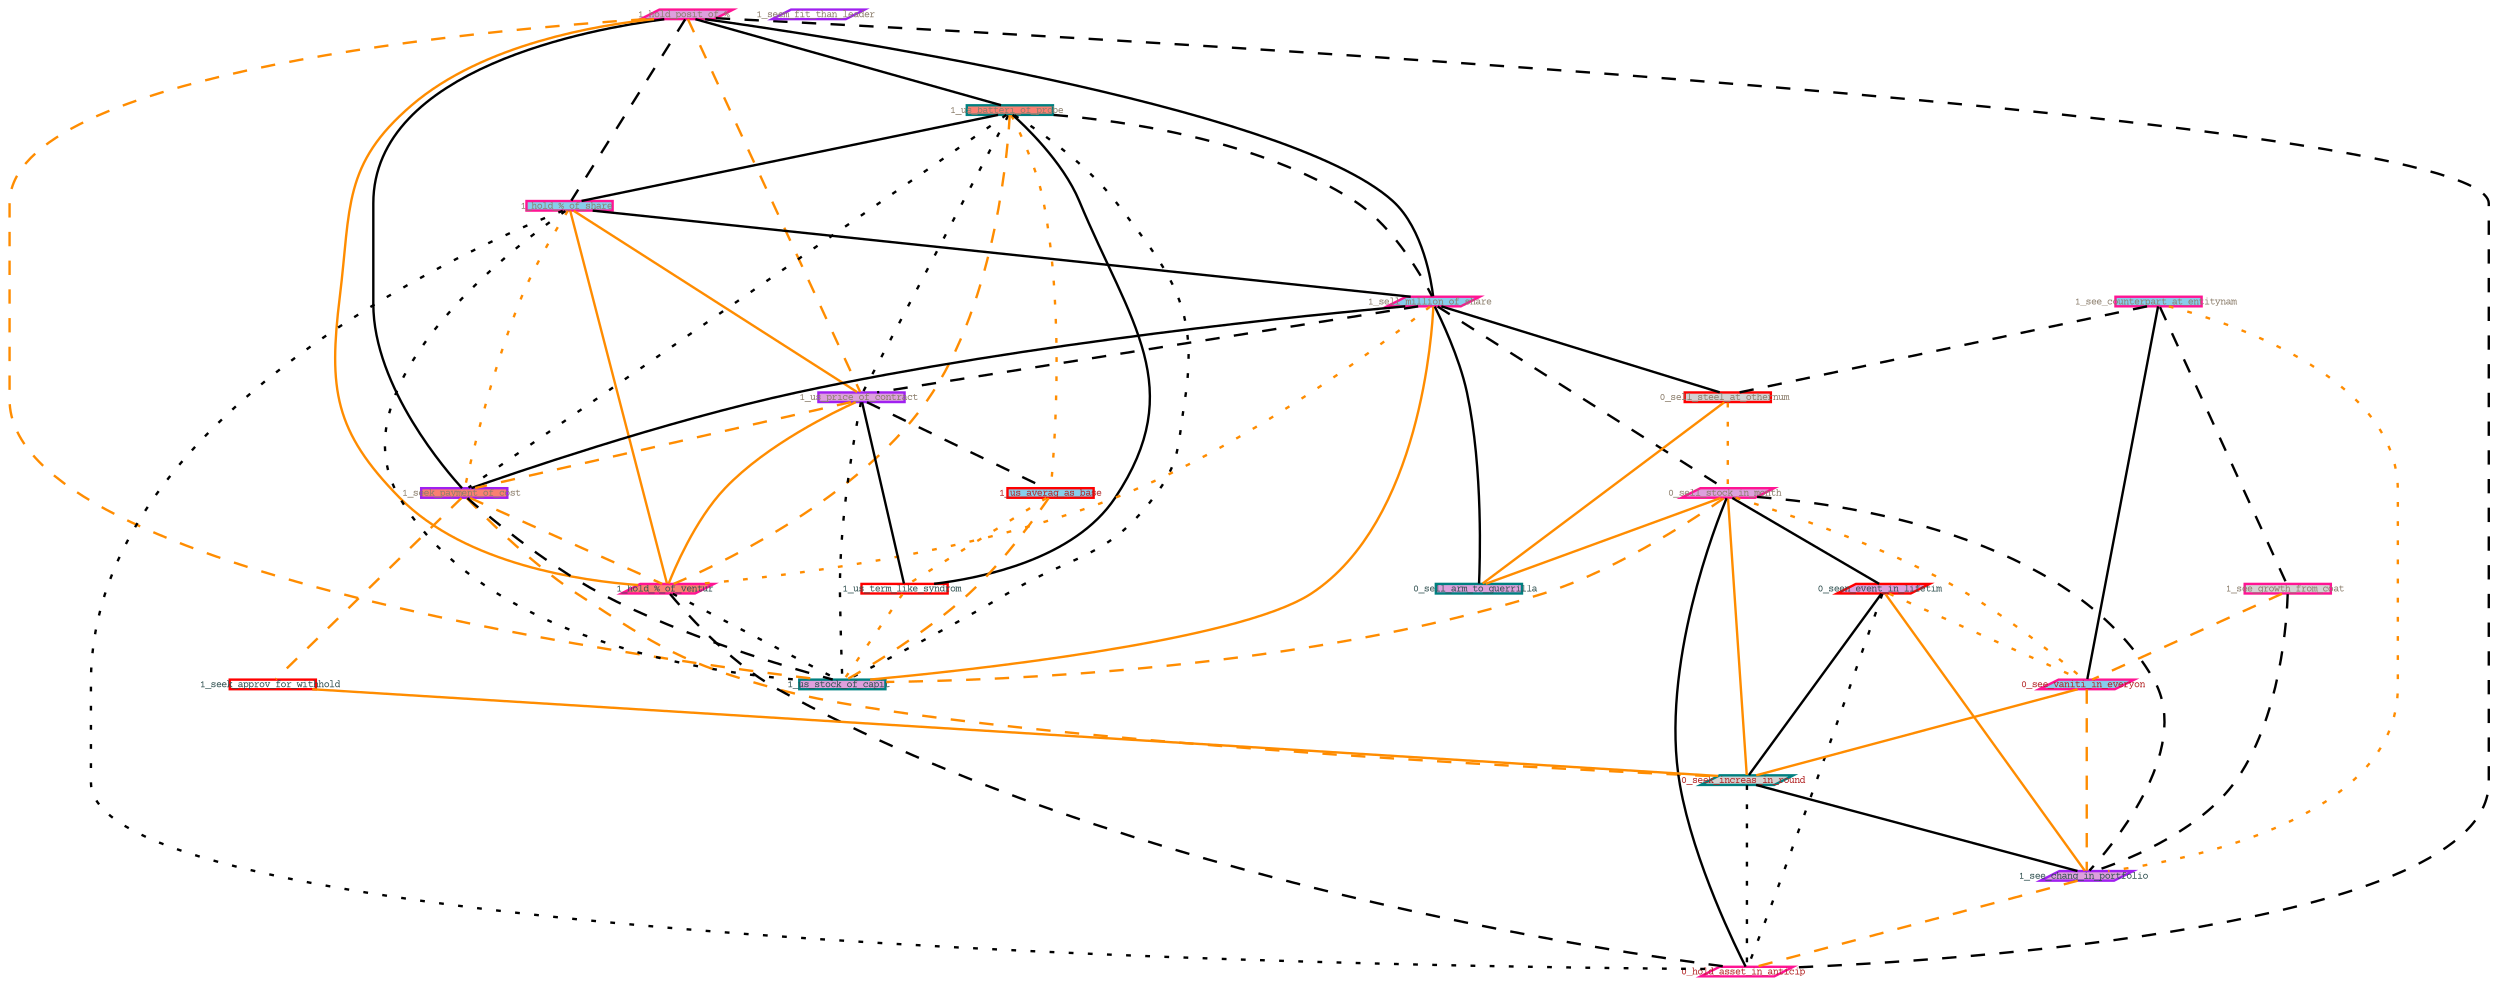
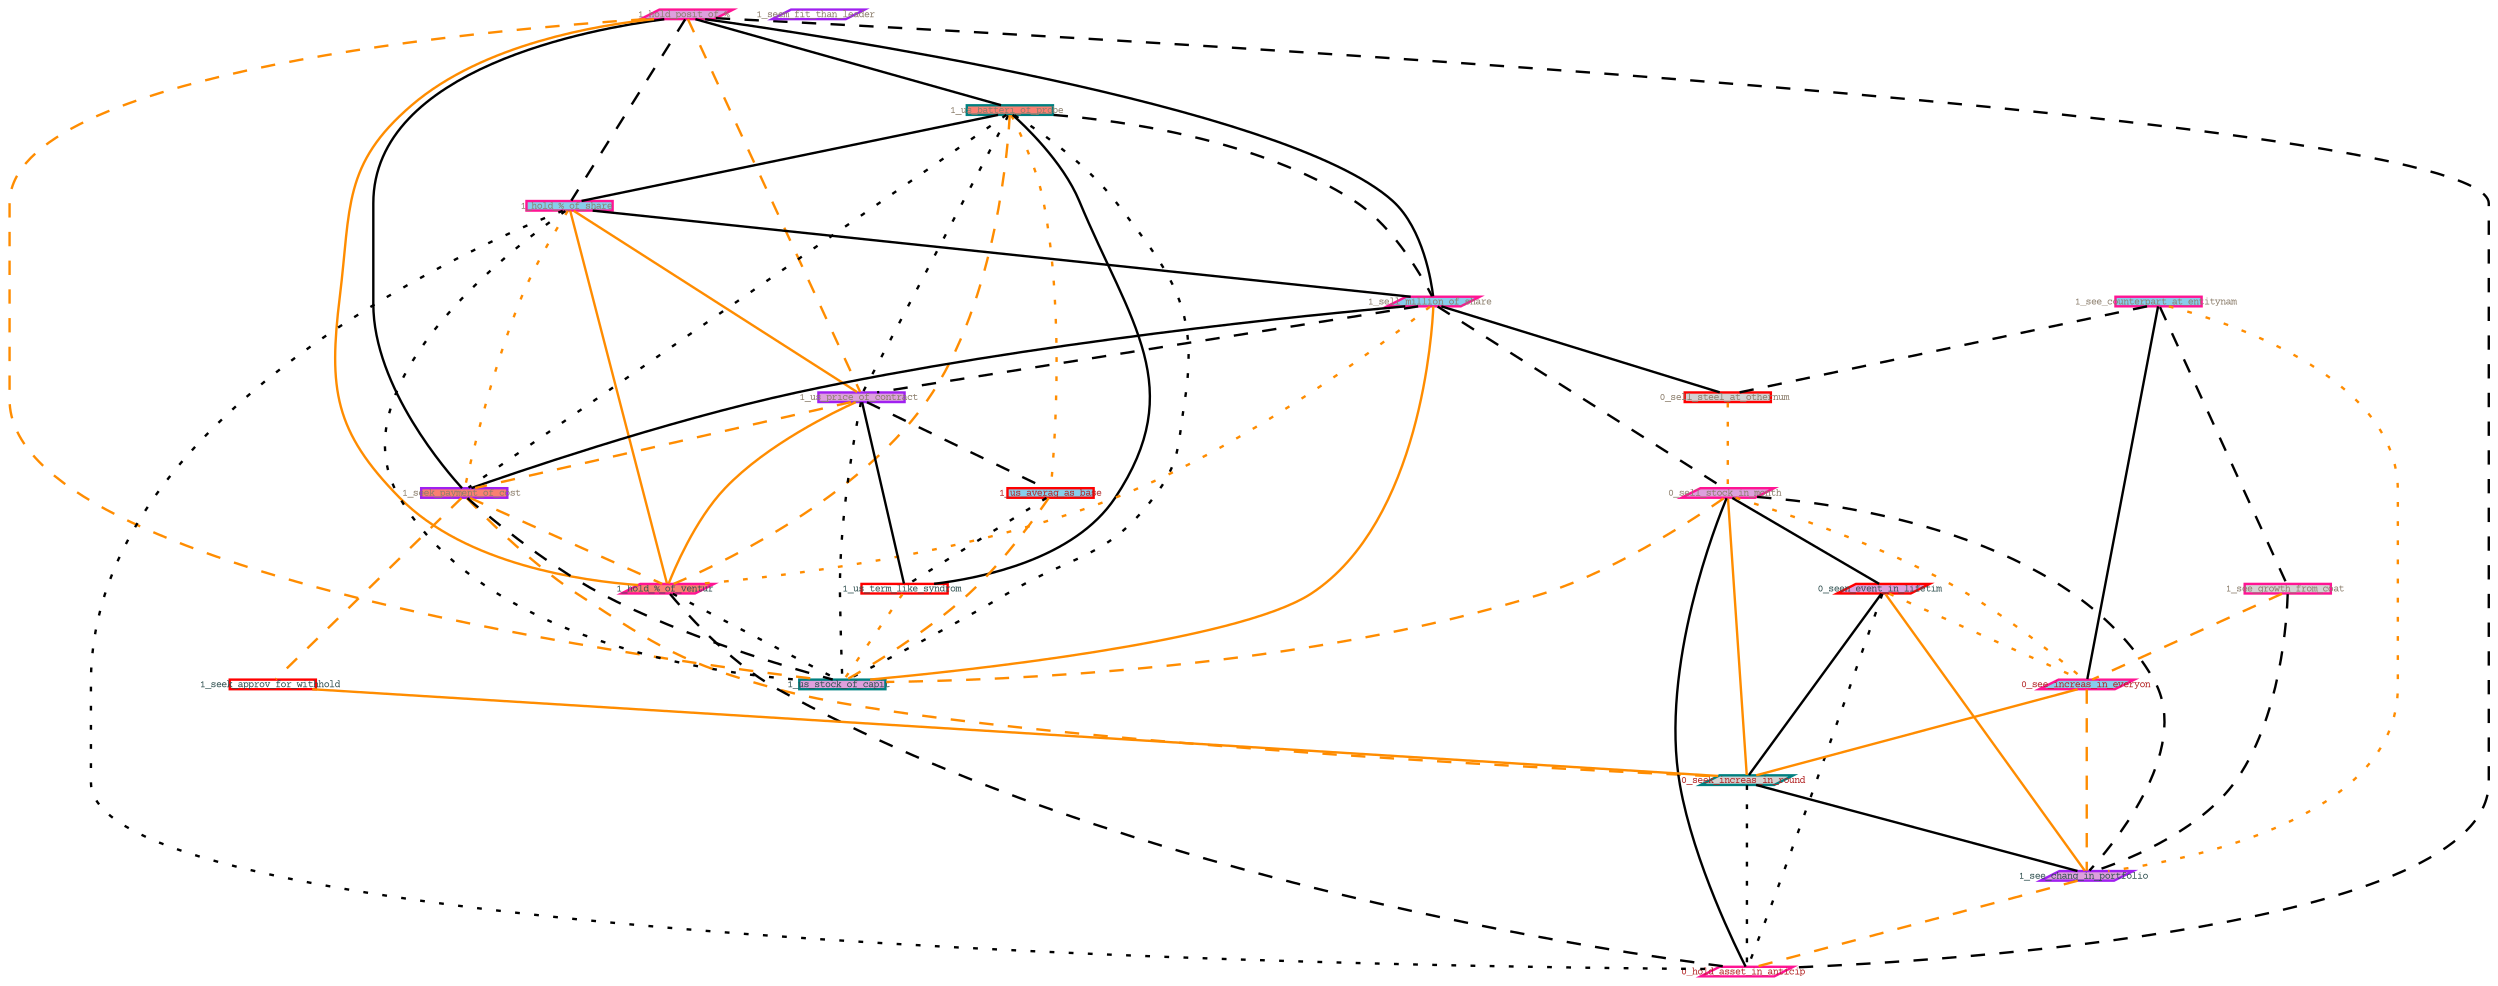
edge "1_us_averag_as_base" -- "1_us_term_like_syndrom": color darkorange -> black
node "0_sell_arm_to_guerrilla": removed
node "0_see_vaniti_in_everyon": label "0_see_vaniti_in_everyon" -> "0_see_increas_in_everyon"
